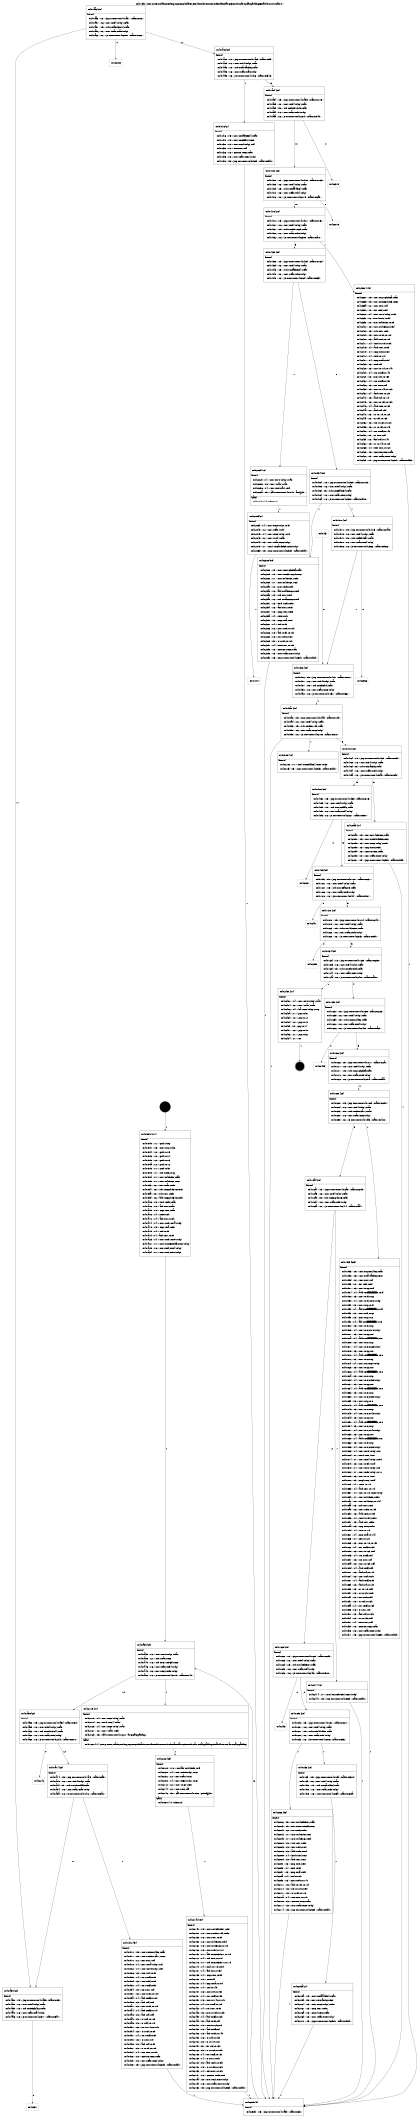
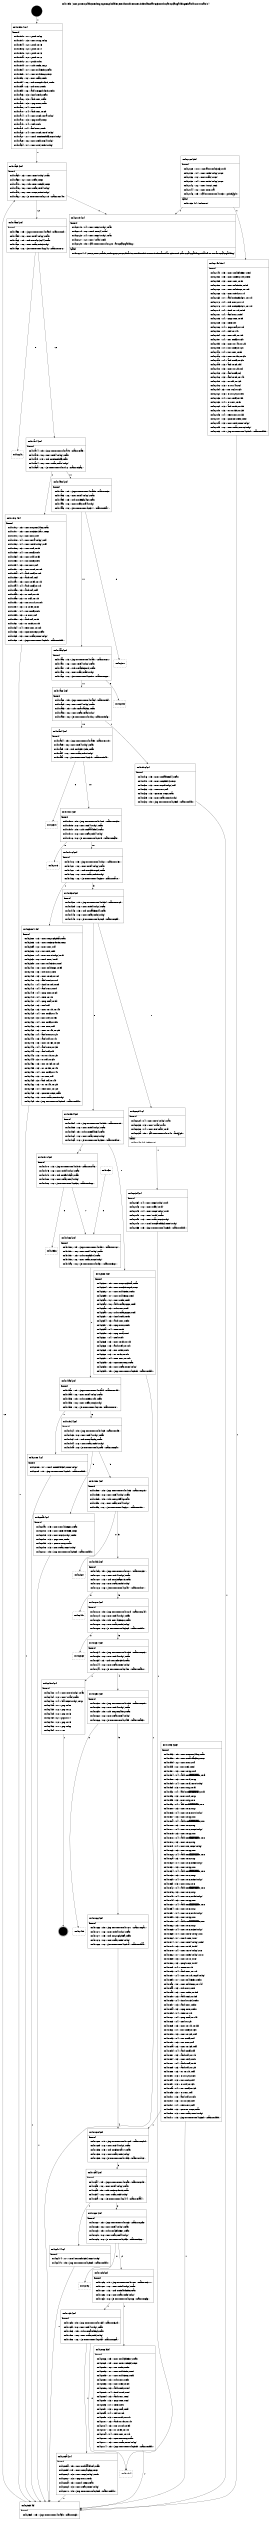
edge "0x401aac [28]" -> "0x401a90 [28]": reversed
edge "0x401c88 [28]" -> "0x401dd3 [323]": reversed
edge "0x401ba8 [28]" -> "0x40258b [5]": now "0x4021e8 [12]" -> "0x40258b [5]"
edge "0x402119 [21]" -> "0x40212e [29]": reversed
edge "0x401cf8 [28]" -> "0x401d14": added, label "0"
